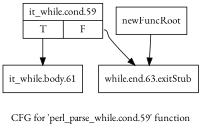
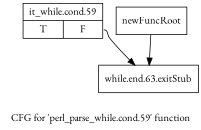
node "it_while.body.61": removed
